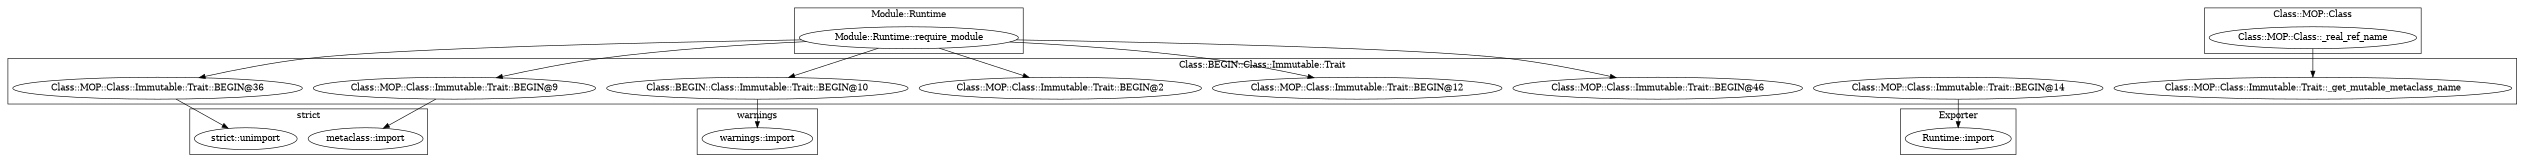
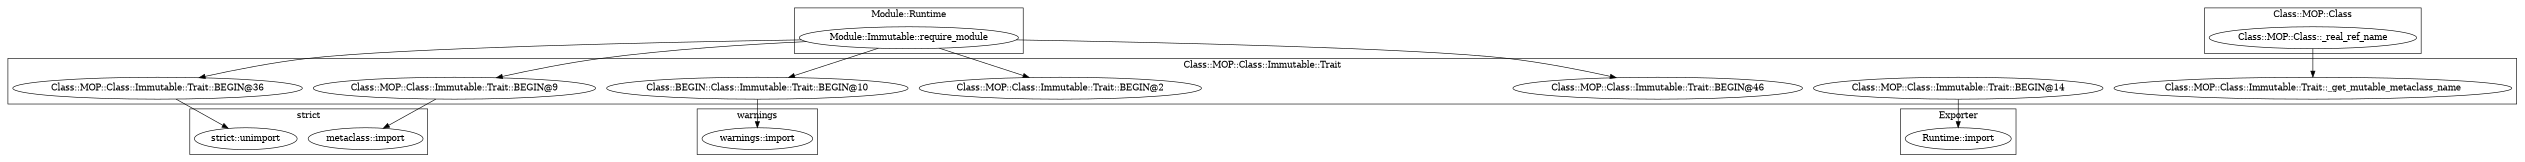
node "Module::Runtime::require_module": label "Module::Runtime::require_module" -> "Module::Immutable::require_module"
cluster "Class::BEGIN::Class::Immutable::Trait": label "Class::BEGIN::Class::Immutable::Trait" -> "Class::MOP::Class::Immutable::Trait"
node "Class::MOP::Class::Immutable::Trait::BEGIN@12": removed
